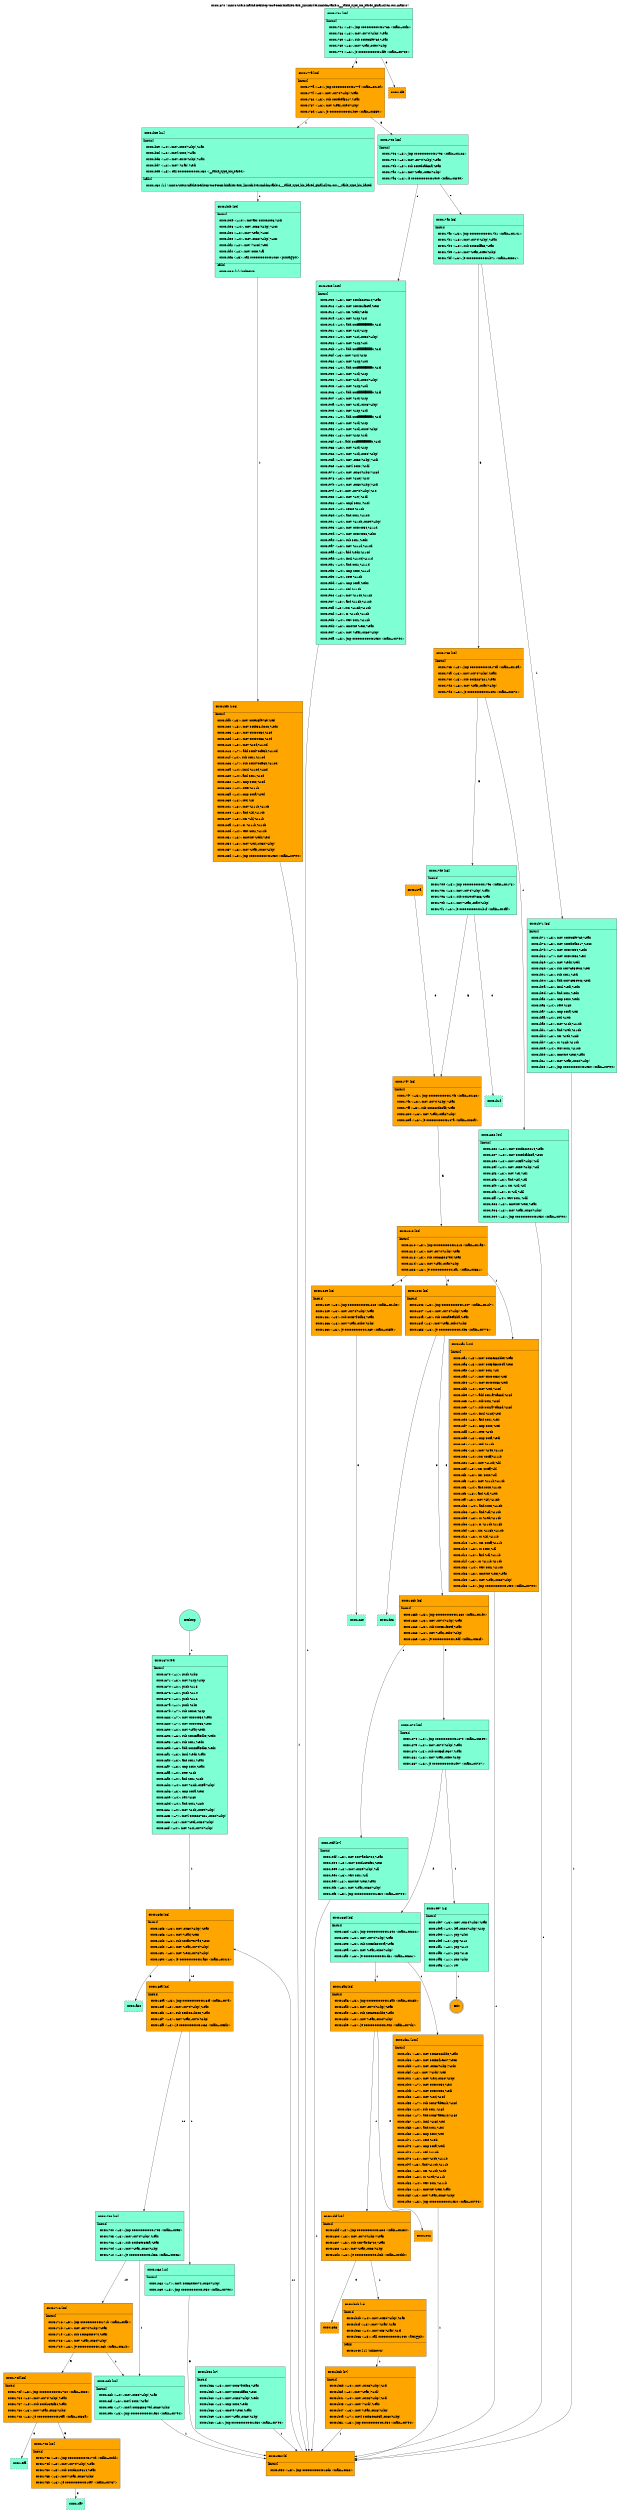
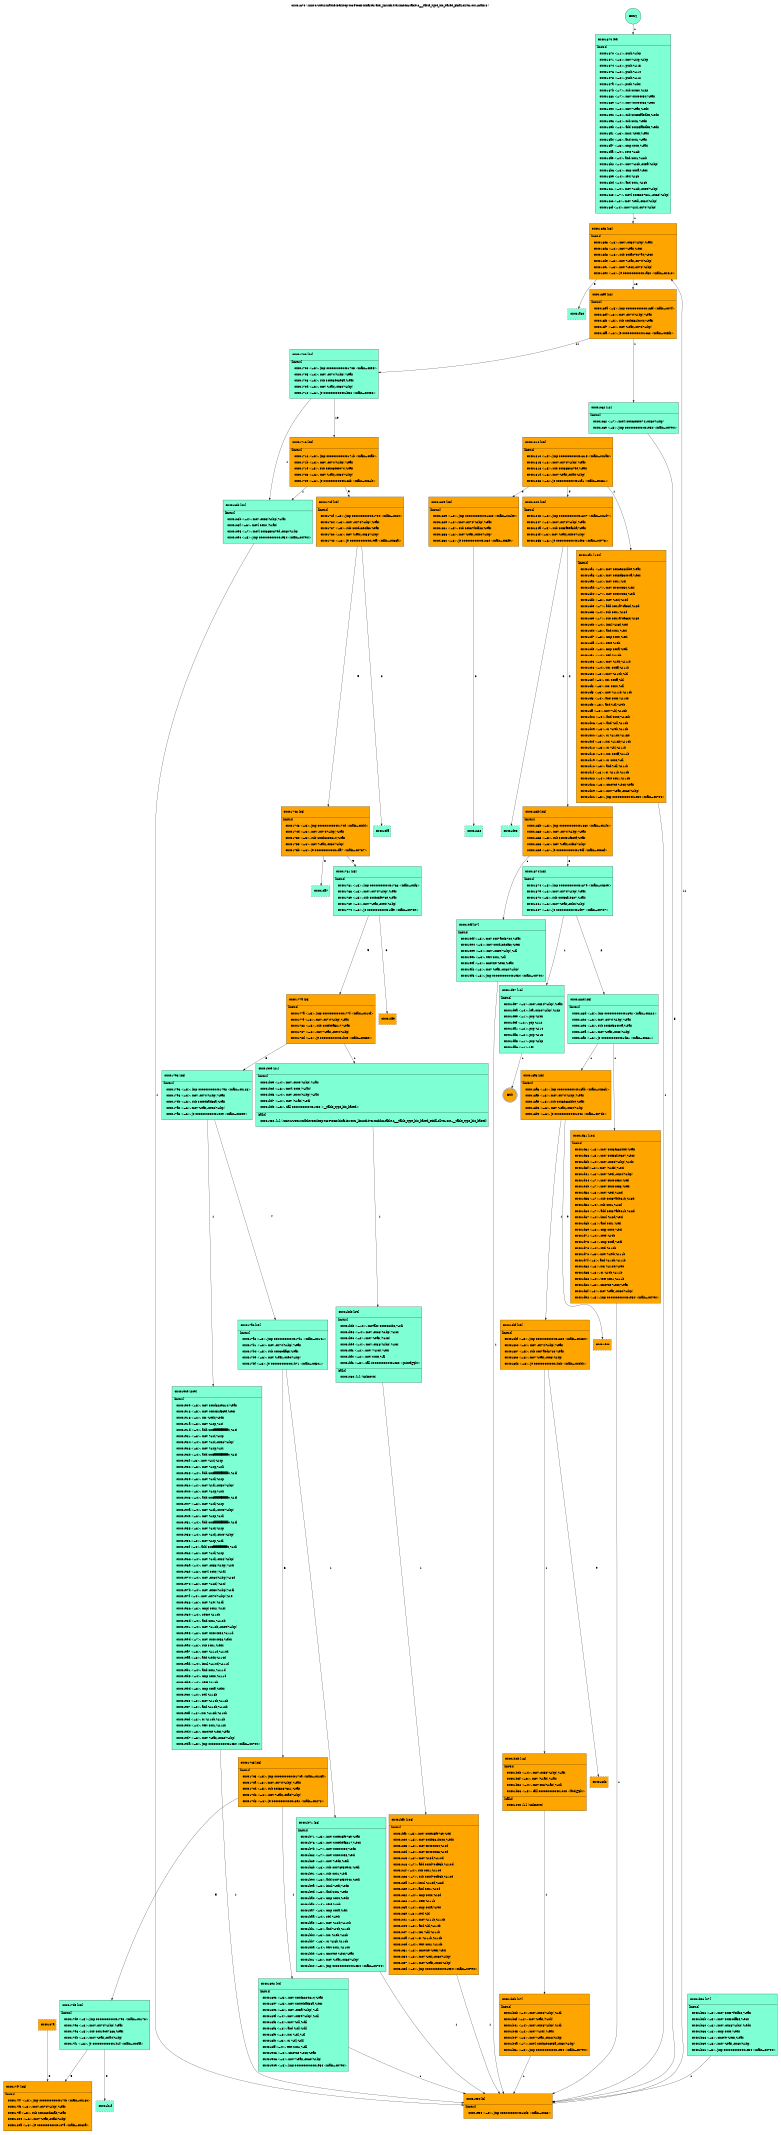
edge "0x401748 [25]" -> "0x401761 [25]": added, label "9"
edge "0x4017f7 [25]" -> "0x401810 [25]": removed, label "5"
node "Desktop": label "Desktop" -> "Entry"
